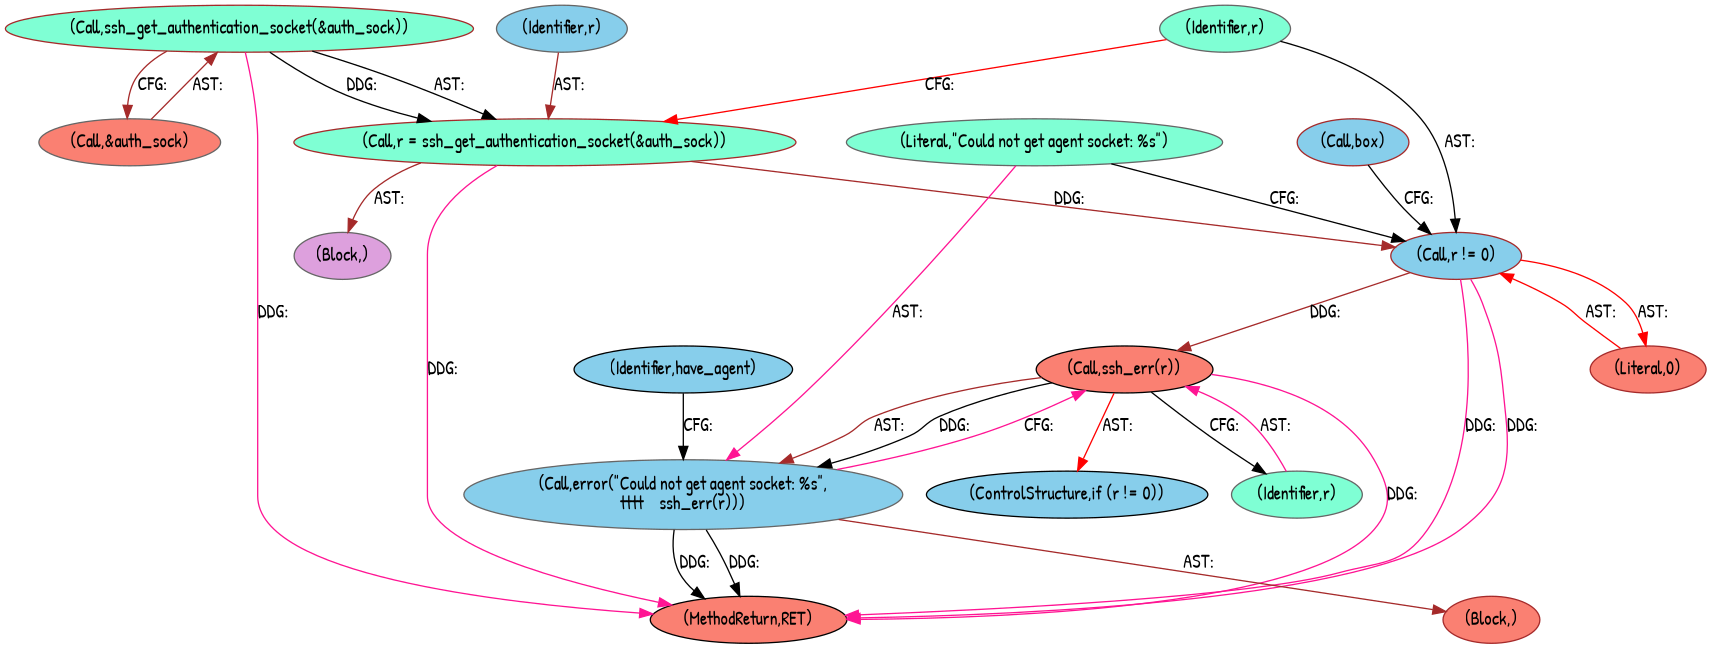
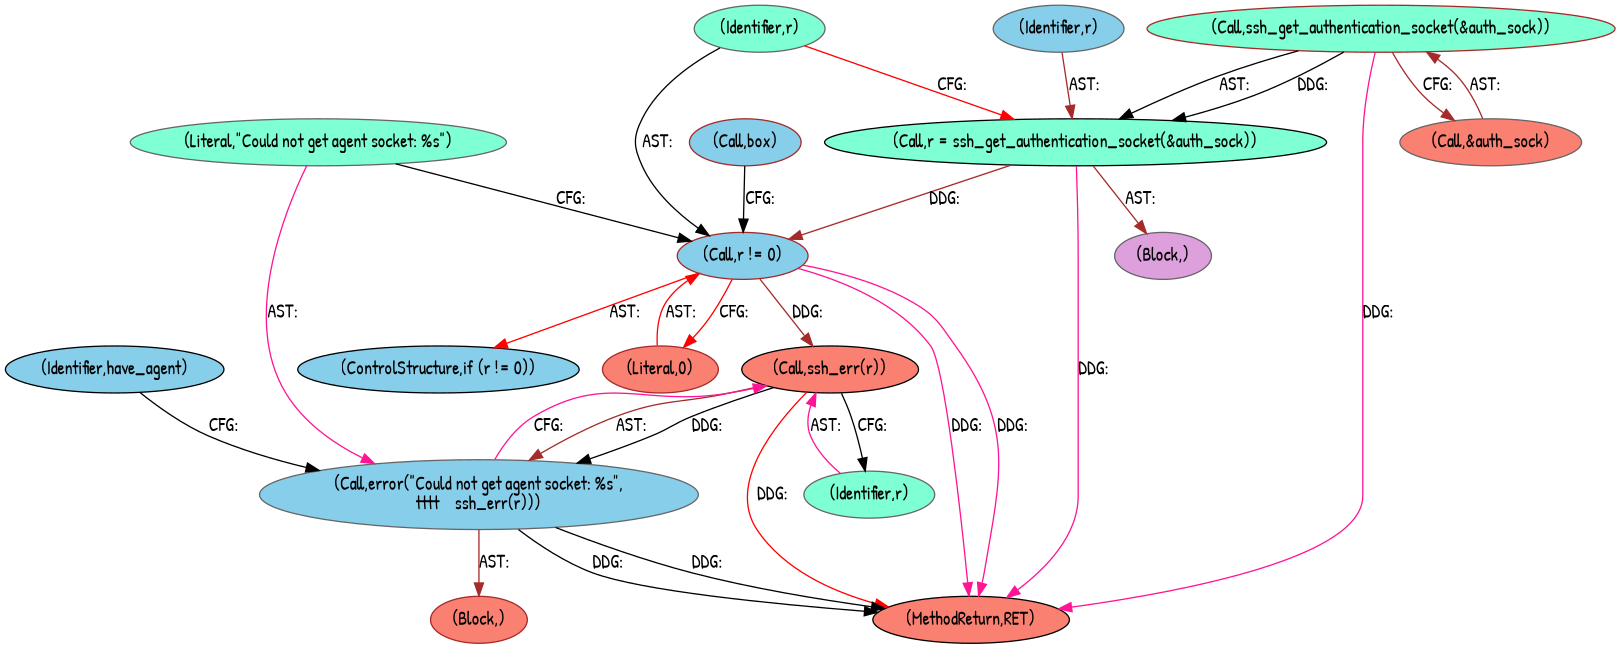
node "(Call,r = ssh_get_authentication_socket(&auth_sock))": color brown -> black
edge "(Call,r != 0)" -> "(Literal,0)": label "AST: " -> "CFG: "
edge "(Call,ssh_err(r))" -> "(ControlStructure,if (r != 0))": now "(Call,r != 0)" -> "(ControlStructure,if (r != 0))"
edge "(Call,ssh_err(r))" -> "(MethodReturn,RET)": color deeppink -> red
